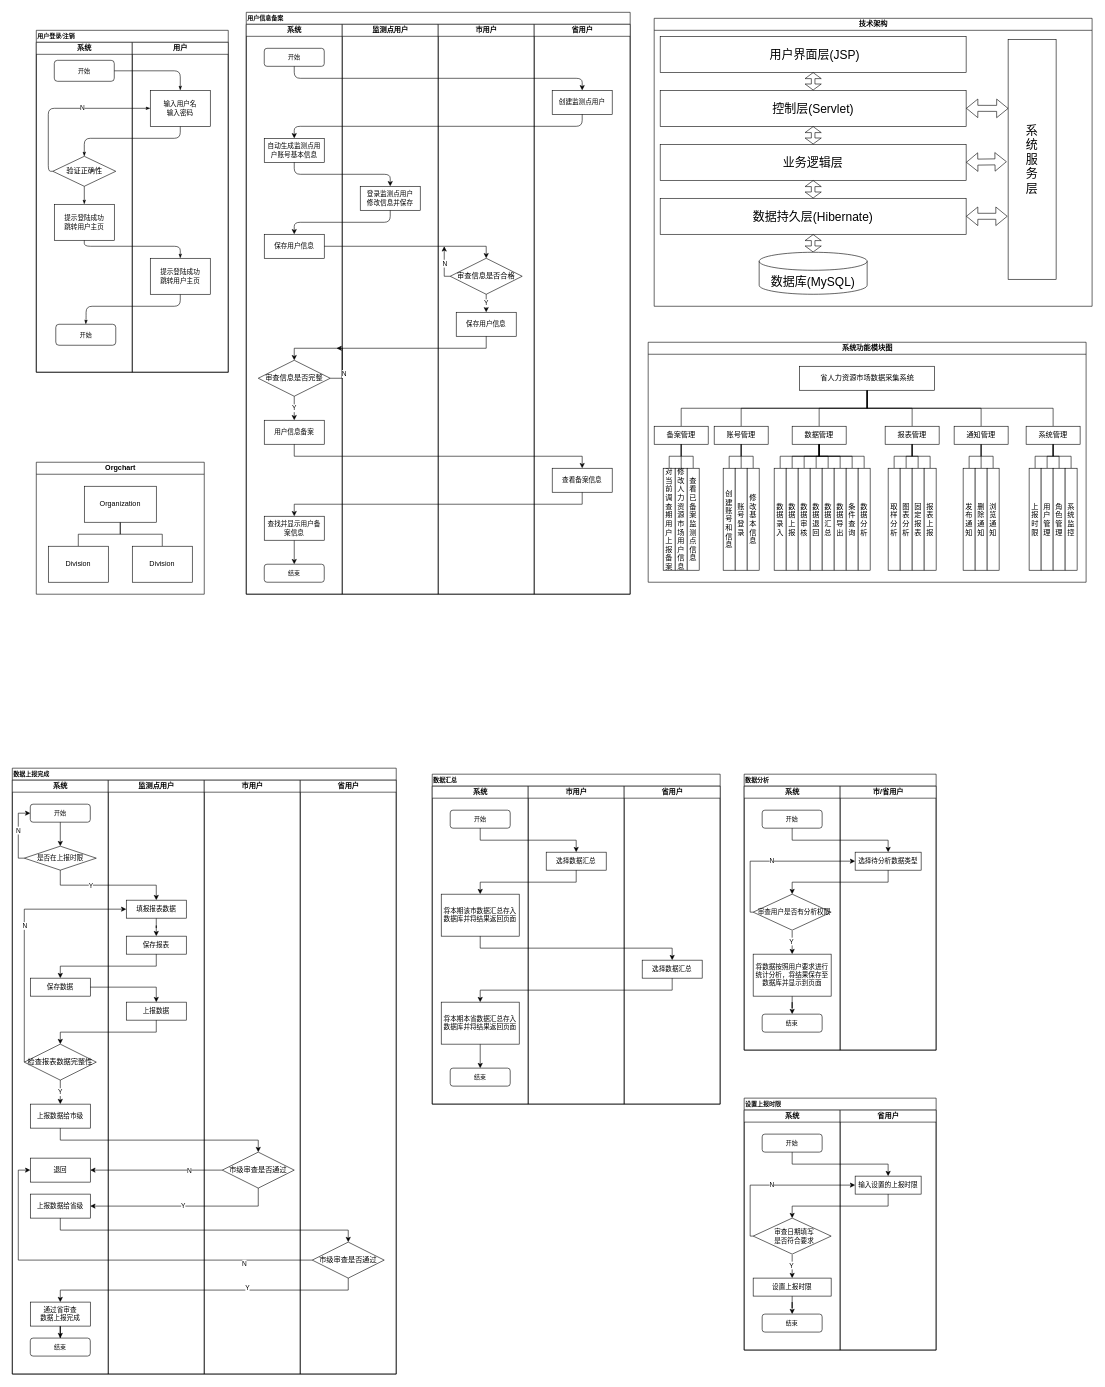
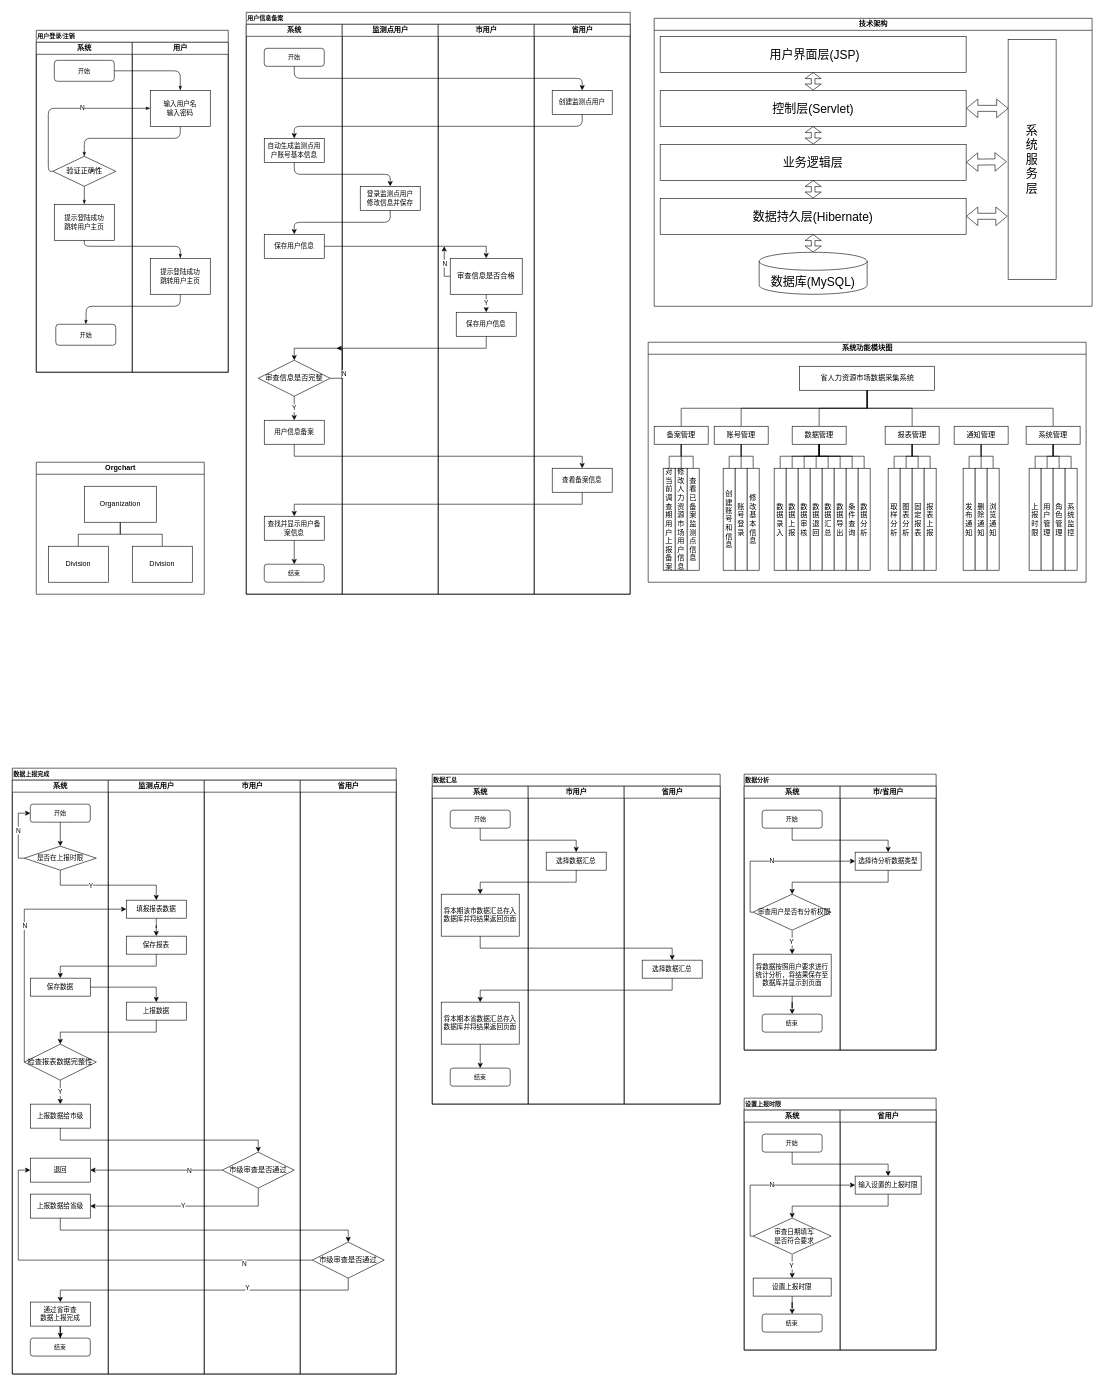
node "审查信息是否合格": shape diamond -> rectangle
edge "省人力资源市场数据采集系统" -- "通知管理": removed
